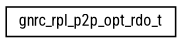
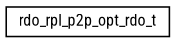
node "gnrc_rpl_p2p_opt_rdo_t": label "gnrc_rpl_p2p_opt_rdo_t" -> "rdo_rpl_p2p_opt_rdo_t"
